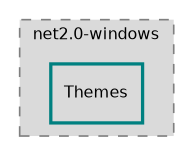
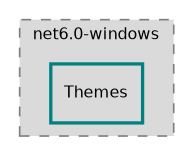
cluster "net2.0-windows": label "net2.0-windows" -> "net6.0-windows"
